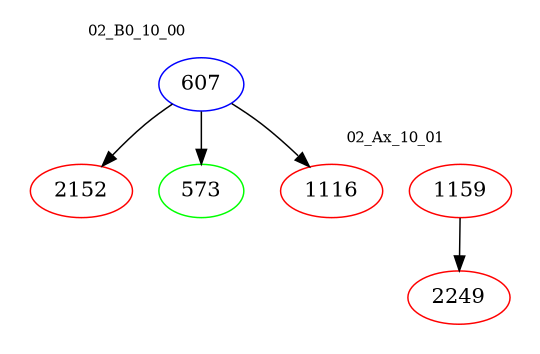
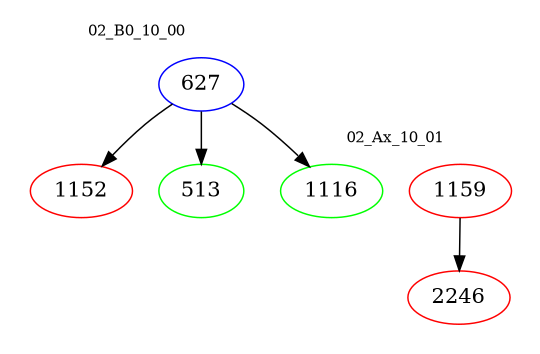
node "607": label "607" -> "627"
node "2152": label "2152" -> "1152"
node "573": label "573" -> "513"
node "1116": color red -> green
node "2249": label "2249" -> "2246"
